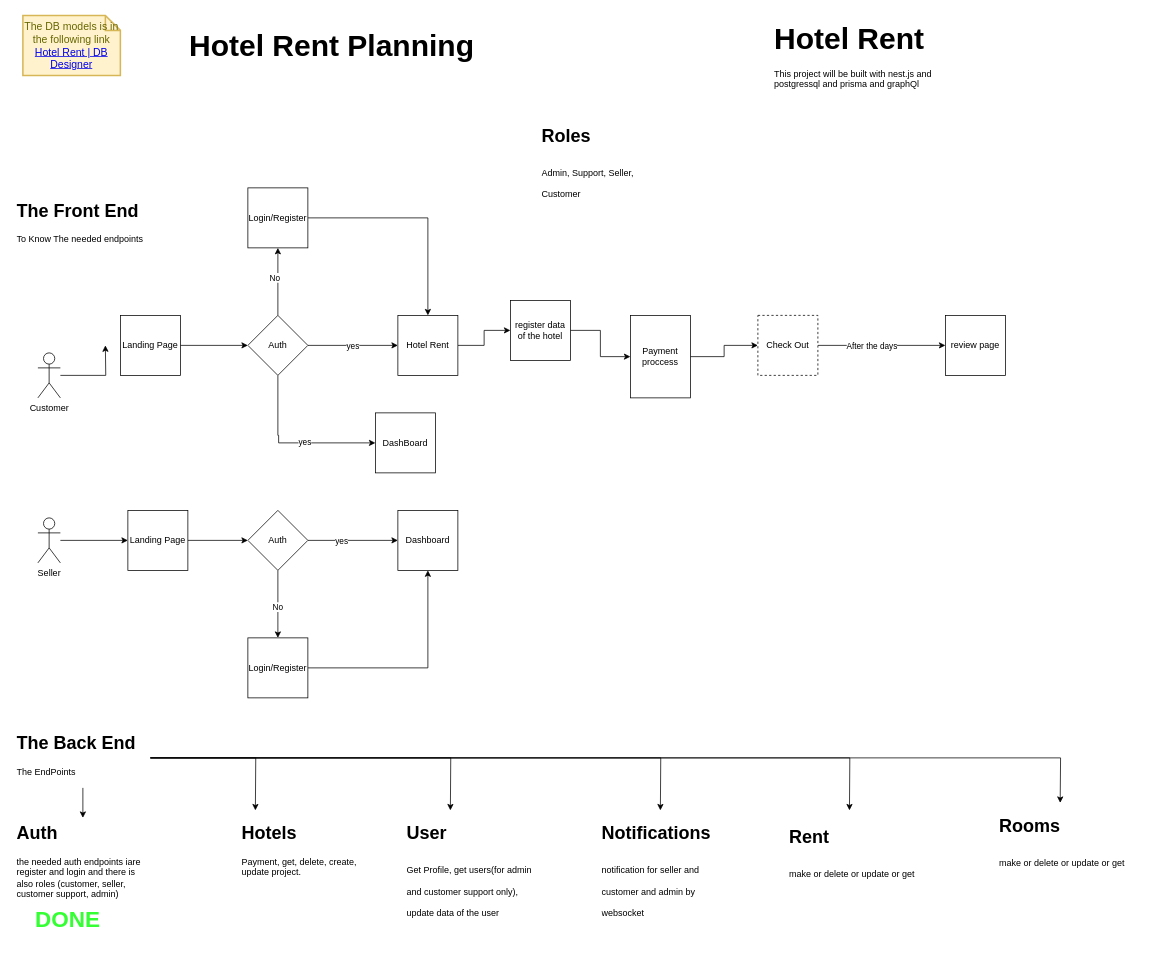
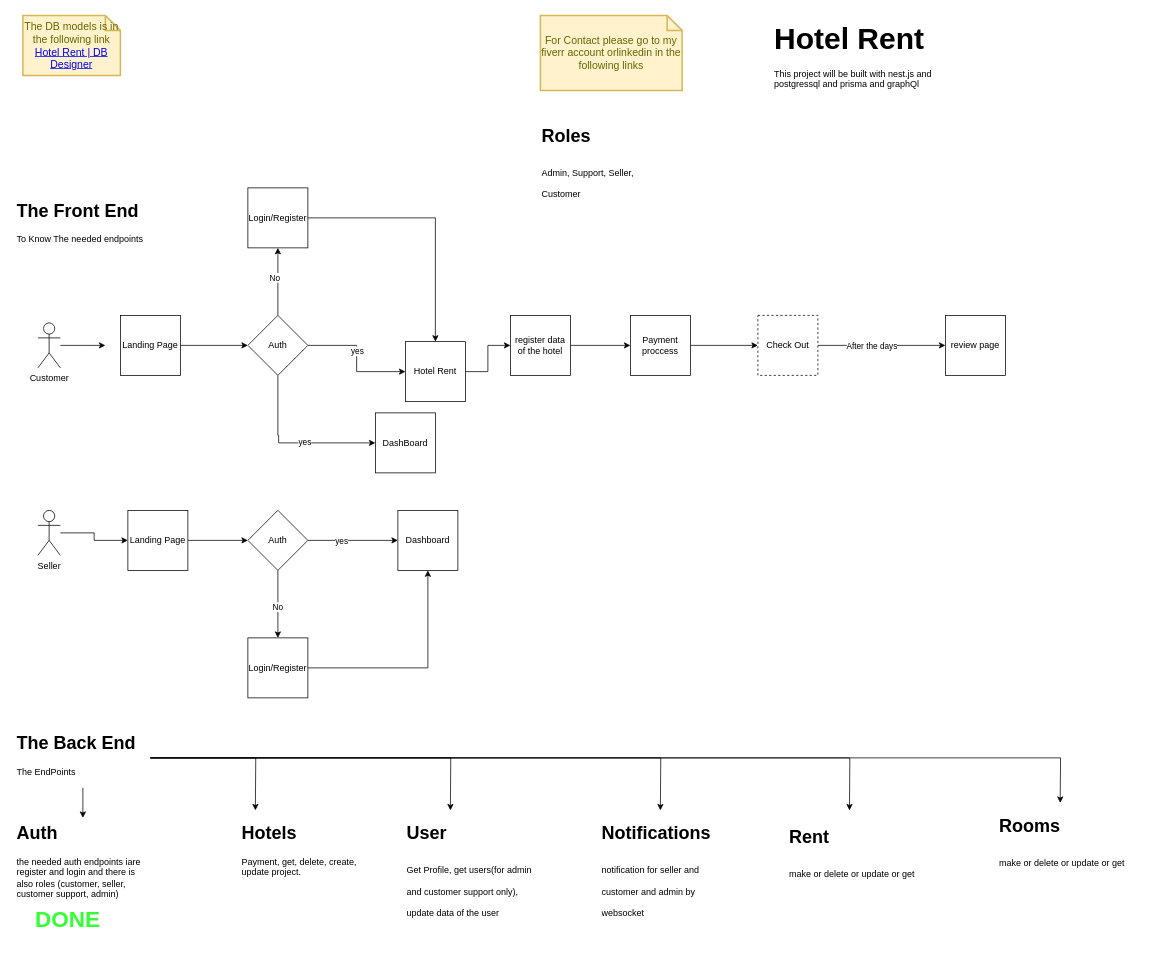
node "For Contact please go to my fiverr account orlinkedin in the following links": added
node "Hotel Rent Planning": removed
node "register data of the hotel": moved (540, 330) -> (540, 345)
node "Hotel Rent": moved (428, 345) -> (435, 372)
node "Payment proccess": size 60x83 -> 60x60
node "Customer": moved (49, 375) -> (49, 345)
node "Seller": moved (49, 540) -> (49, 533)
